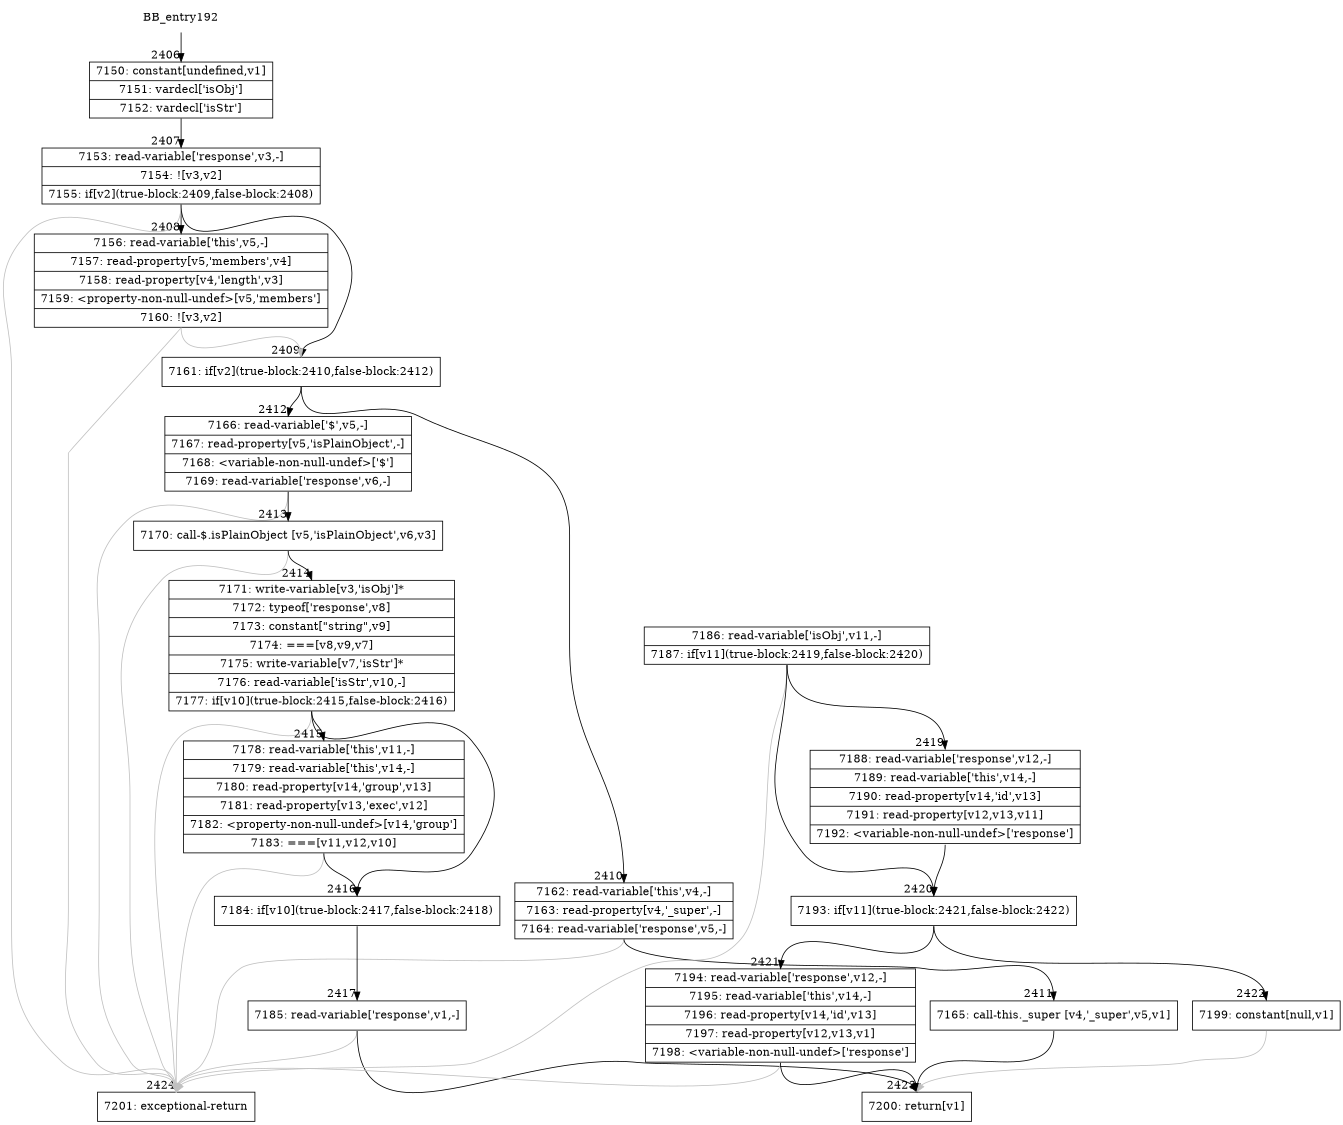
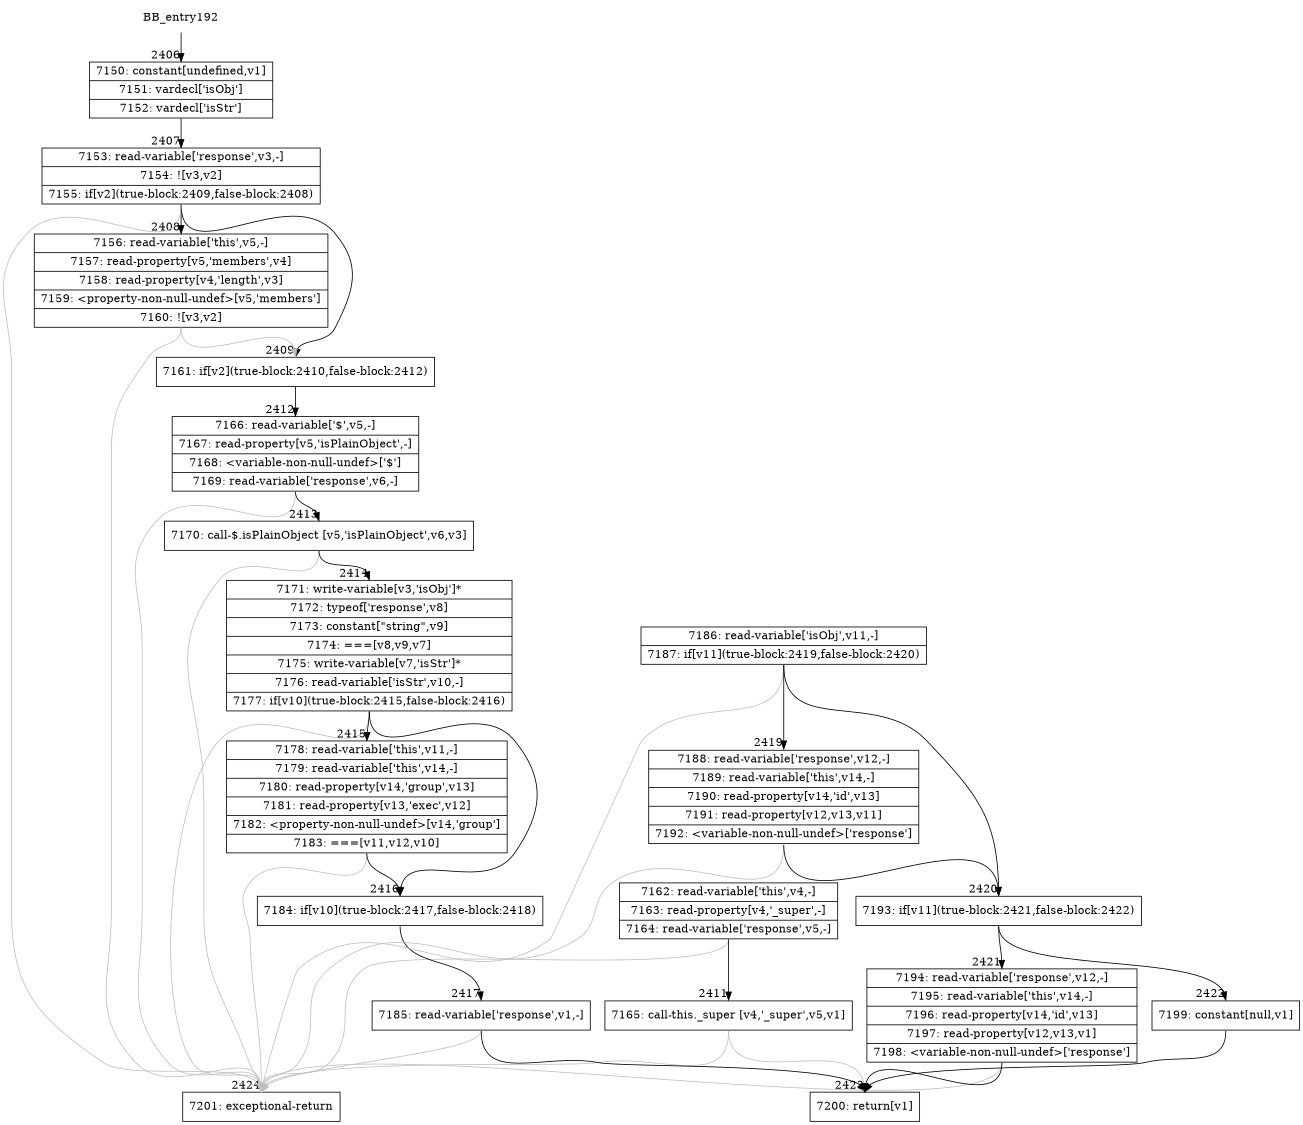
edge "7161: if[v2](true-block:2410,false-block:2412)" -> "7162: read-variable['this',v4,-]": removed
edge "7188: read-variable['response',v12,-]" -> "7201: exceptional-return": added
edge "7165: call-this._super [v4,'_super',v5,v1]" -> "7200: return[v1]": color black -> gray
edge "7165: call-this._super [v4,'_super',v5,v1]" -> "7201: exceptional-return": added
edge "7199: constant[null,v1]" -> "7200: return[v1]": color gray -> black
